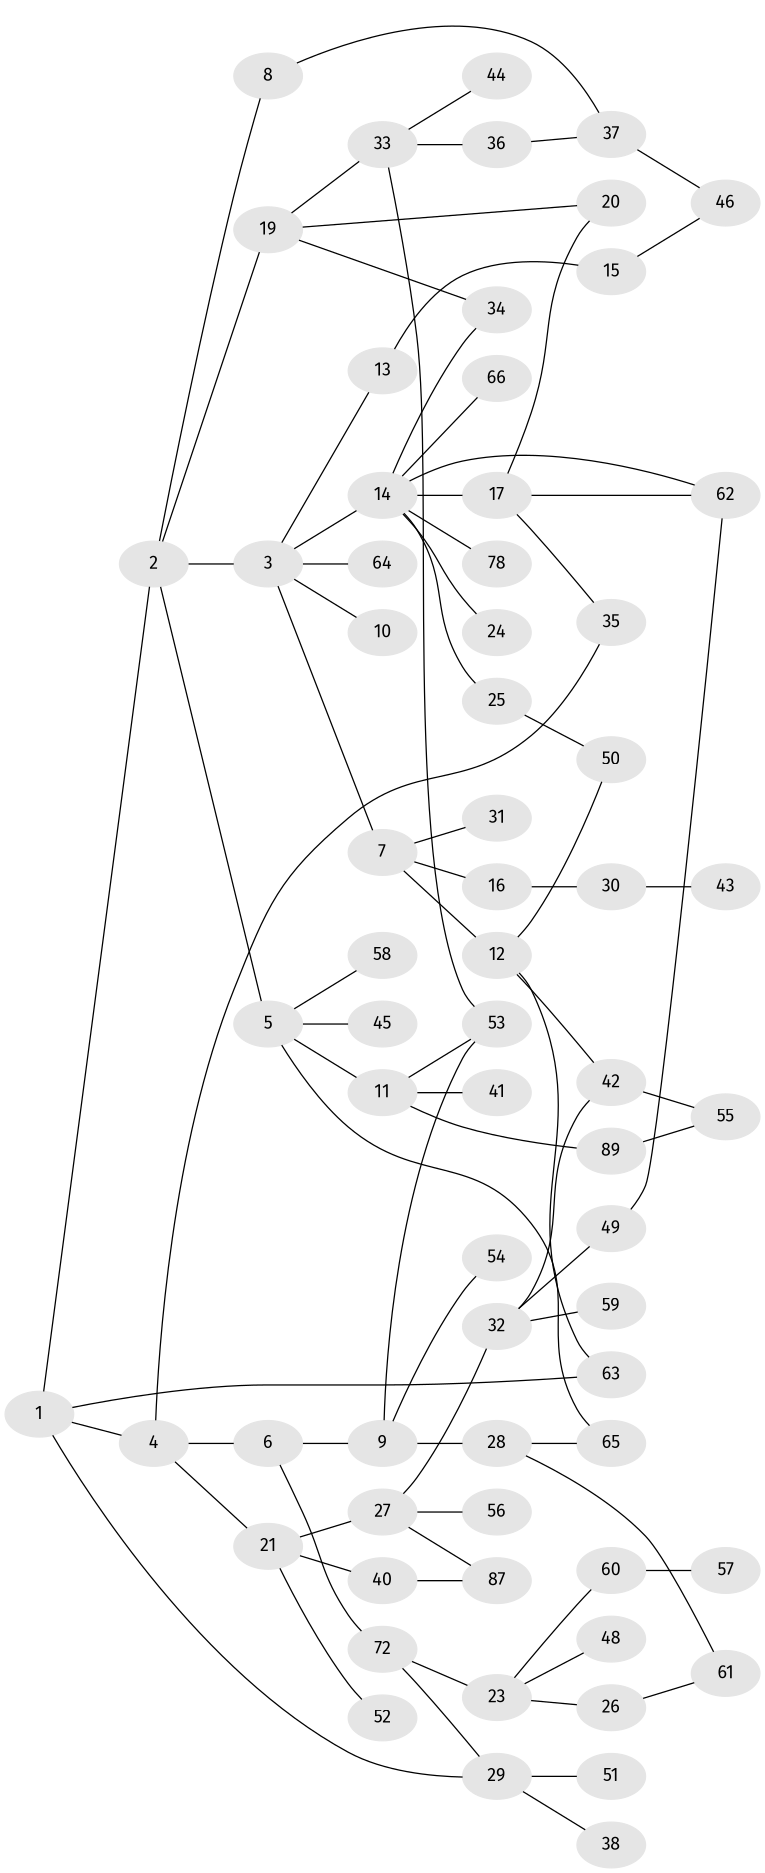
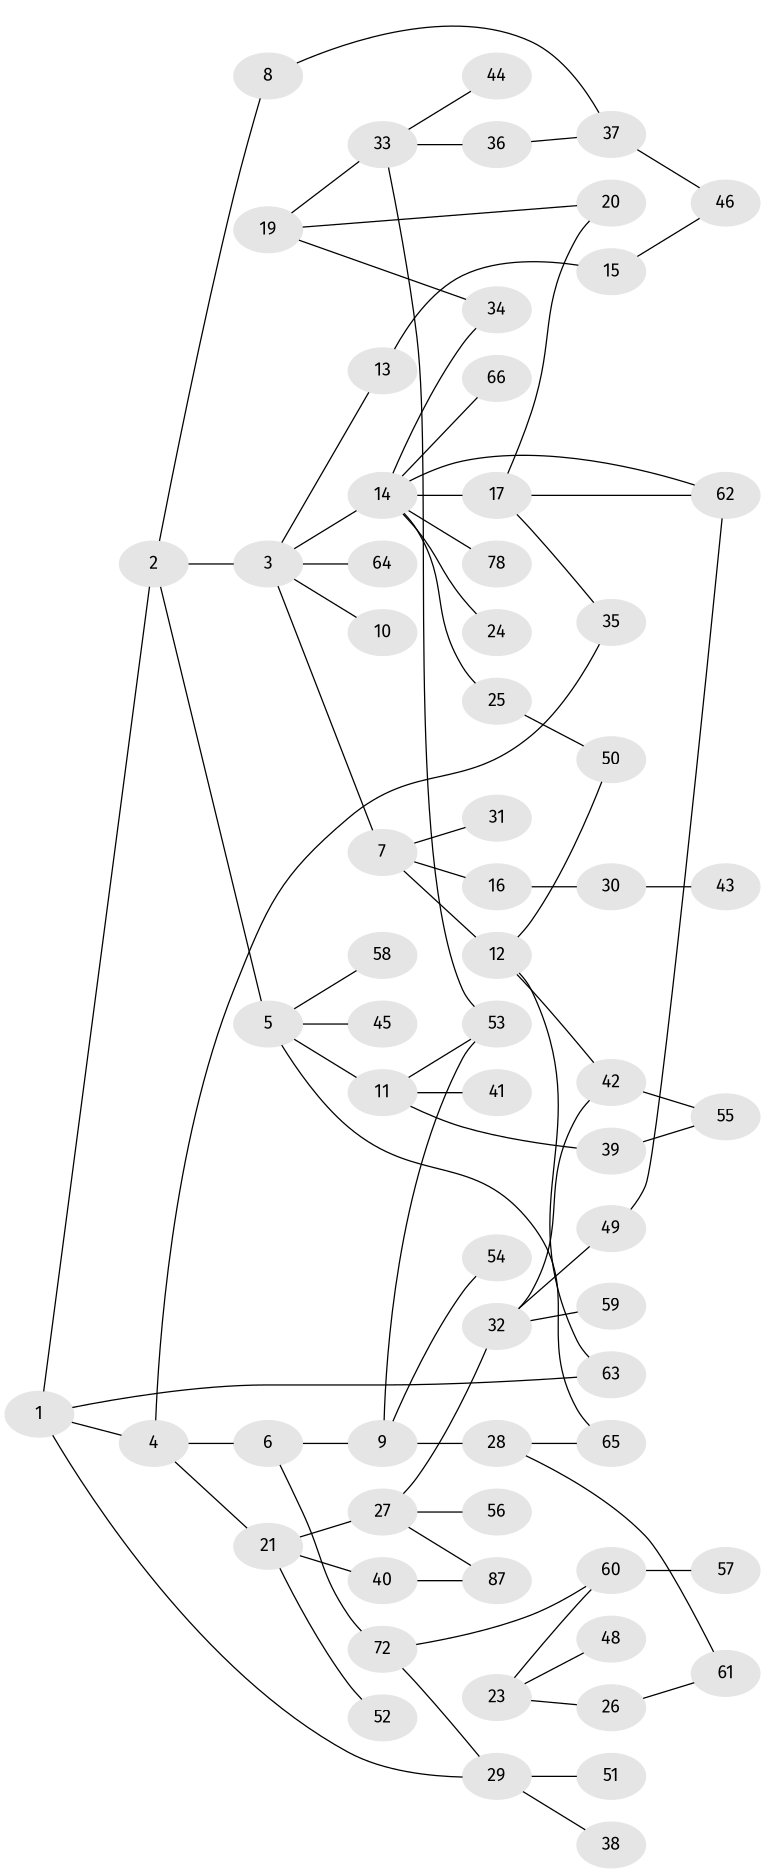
edge "19" -- "2": removed
node "89": label "89" -> "39"
edge "72" -- "23": now "72" -- "60"
